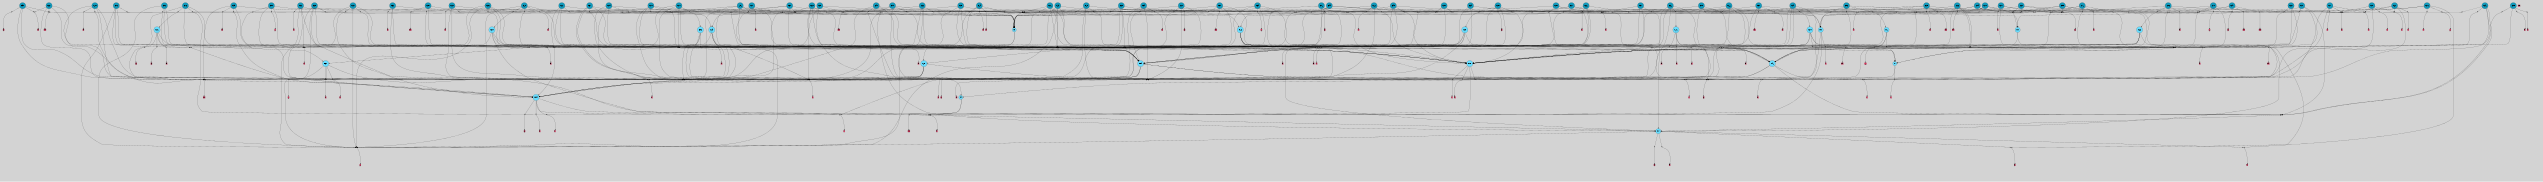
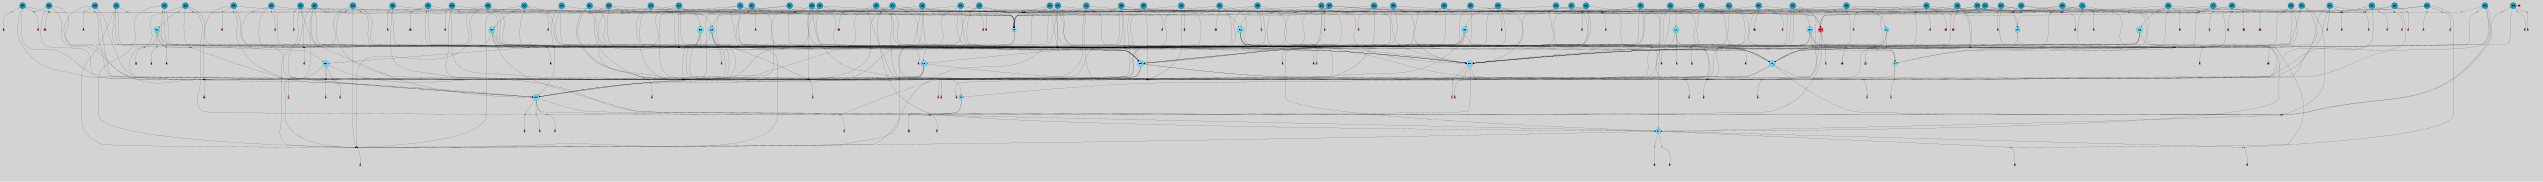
node "T82": fillcolor #66ddff -> #ff3366
